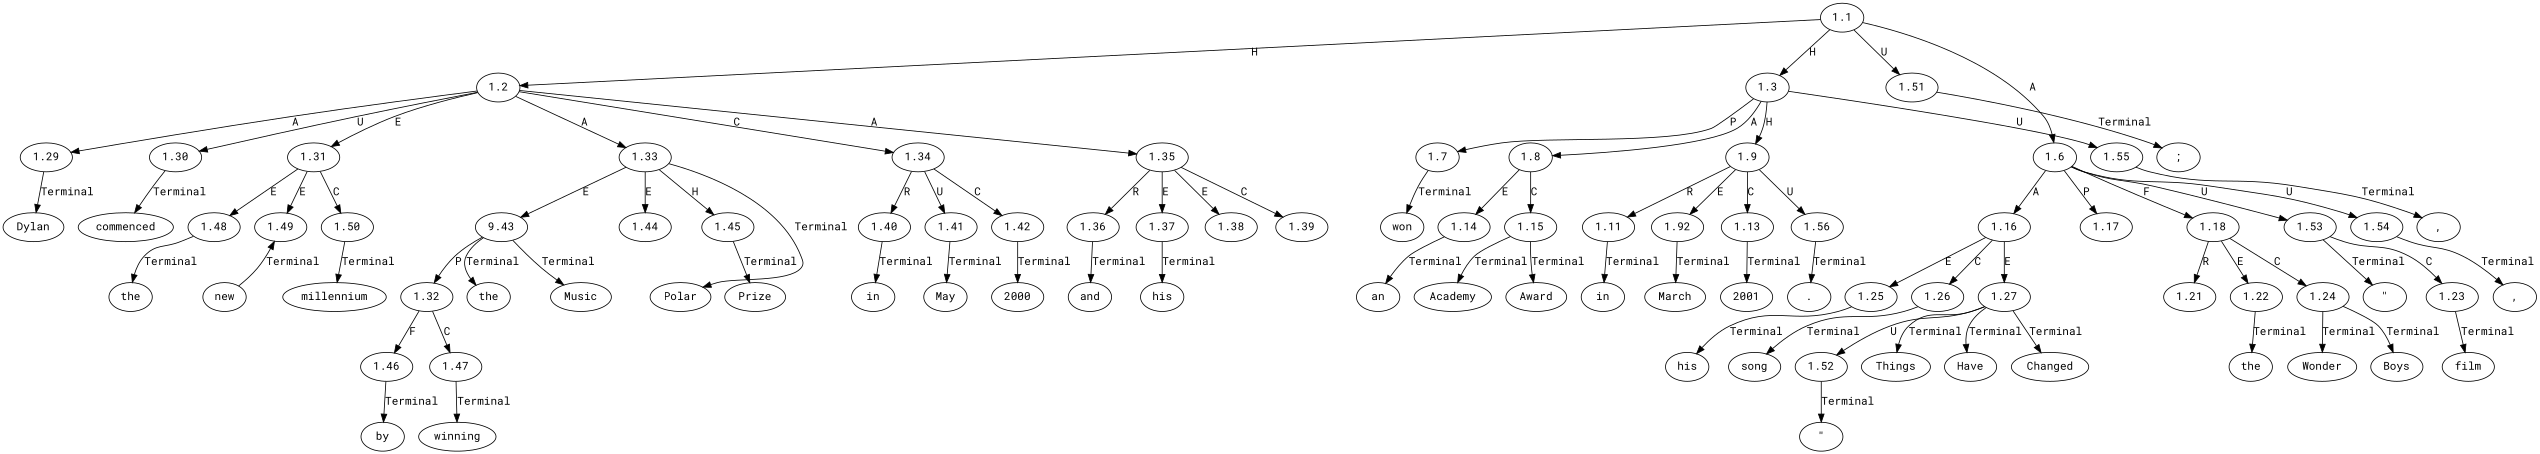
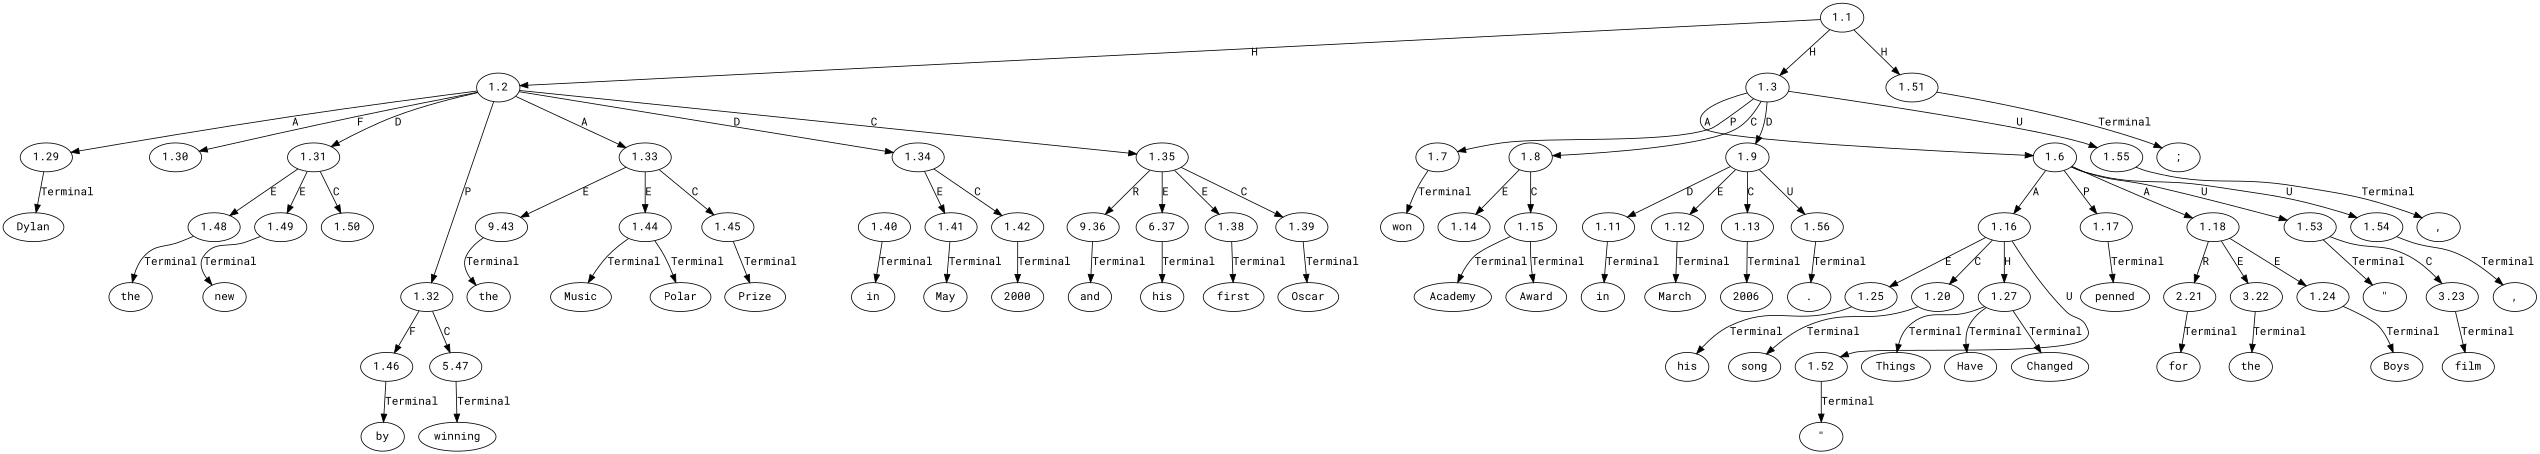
edge "1.1" -> "1.51": label "U" -> "H"
edge "1.1" -> "1.6": now "1.3" -> "1.6"
edge "1.2" -> "1.30": label "U" -> "F"
edge "1.2" -> "1.31": label "E" -> "D"
edge "1.2" -> "1.34": label "C" -> "D"
edge "1.2" -> "1.35": label "A" -> "C"
edge "1.3" -> "1.8": label "A" -> "C"
edge "1.3" -> "1.9": label "H" -> "D"
edge "1.34" -> "1.40": removed, label "R"
edge "1.33" -> "1.45": label "H" -> "C"
edge "1.34" -> "1.41": label "U" -> "E"
edge "1.9" -> "1.11": label "R" -> "D"
edge "1.6" -> "1.18": label "F" -> "A"
node "commenced": removed
node "1.36": label "1.36" -> "9.36"
node "1.37": label "1.37" -> "6.37"
node "1.92": label "1.92" -> "1.12"
edge "1.33" -> "Polar": now "1.44" -> "Polar"
edge "9.43" -> "1.32": now "1.2" -> "1.32"
edge "9.43" -> "Music": now "1.44" -> "Music"
edge "1.16" -> "1.27": label "E" -> "H"
edge "1.18" -> "1.24": label "C" -> "E"
edge "new" -> "1.49": reversed
node "millennium": removed
node "first": added
node "Oscar": added
node "an": removed
node "2001": label "2001" -> "2006"
node "1.26": label "1.26" -> "1.20"
node "penned": added
node "1.21": label "1.21" -> "2.21"
node "1.22": label "1.22" -> "3.22"
node "1.23": label "1.23" -> "3.23"
edge "1.27" -> "1.52": now "1.16" -> "1.52"
node "1.47": label "1.47" -> "5.47"
node "for": added
node "Wonder": removed
